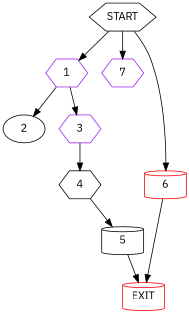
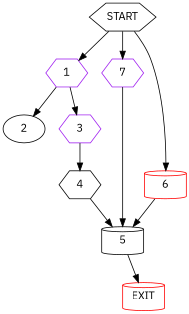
edge "7" -> "5": added
edge "6" -> "EXIT": now "6" -> "5"
